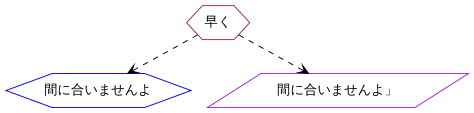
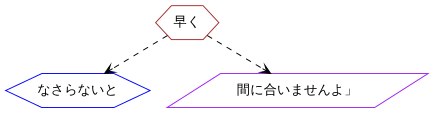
node "間に合いませんよ": label "間に合いませんよ" -> "なさらないと"
